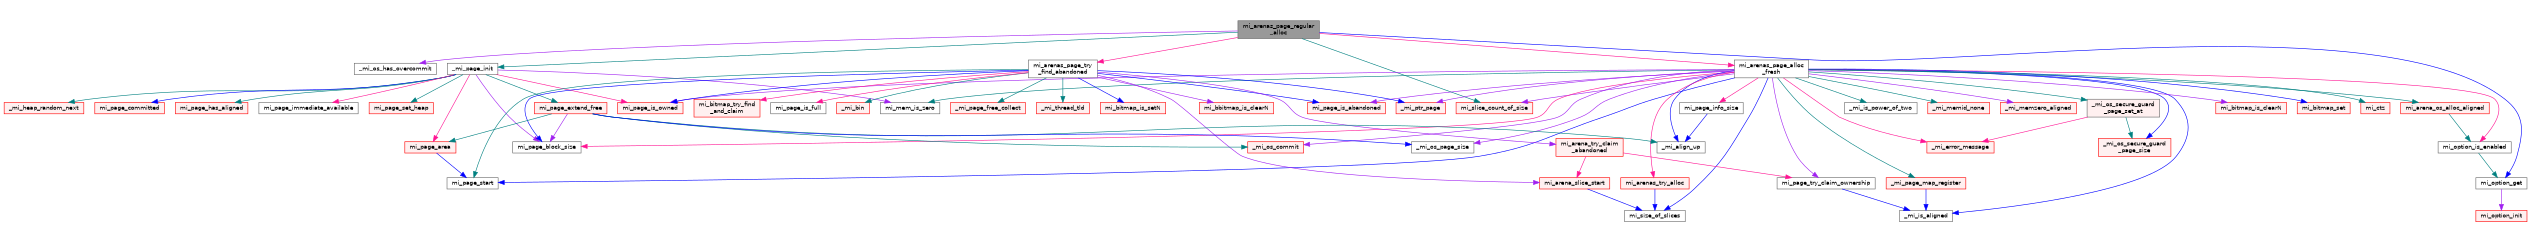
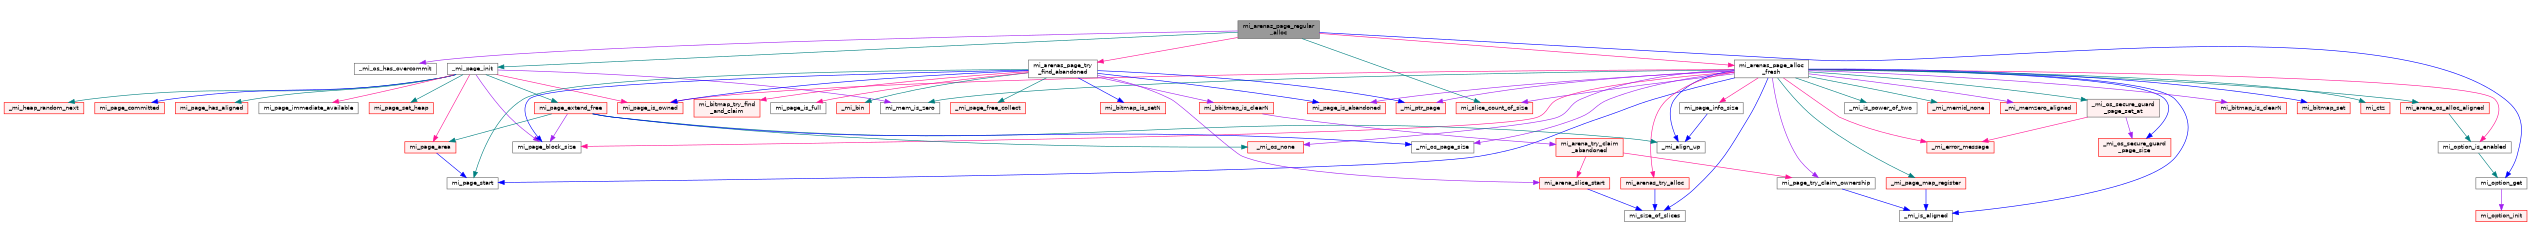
edge "mi_arenas_page_alloc _fresh" -> "mi_page_is_owned": color purple -> deeppink
node "_mi_thread_tld": removed
edge "mi_arenas_page_try _find_abandoned" -> "mi_arena_try_claim _abandoned": now "mi_bbitmap_is_clearN" -> "mi_arena_try_claim _abandoned"
edge "_mi_os_secure_guard _page_set_at" -> "_mi_os_secure_guard _page_size": color teal -> purple
node "_mi_os_commit": label "_mi_os_commit" -> "_mi_os_none"
